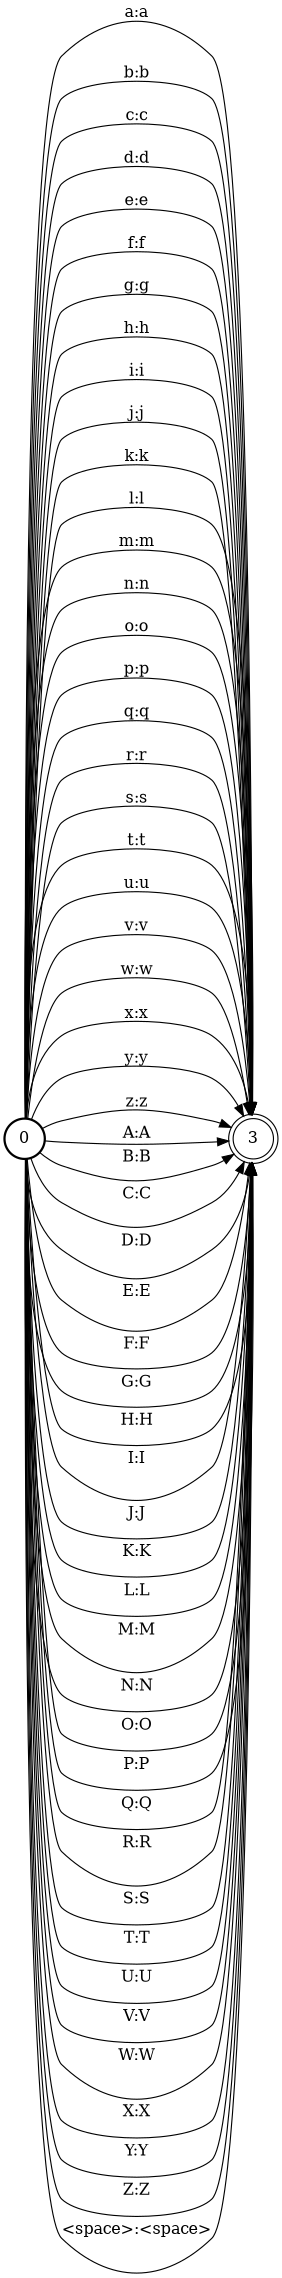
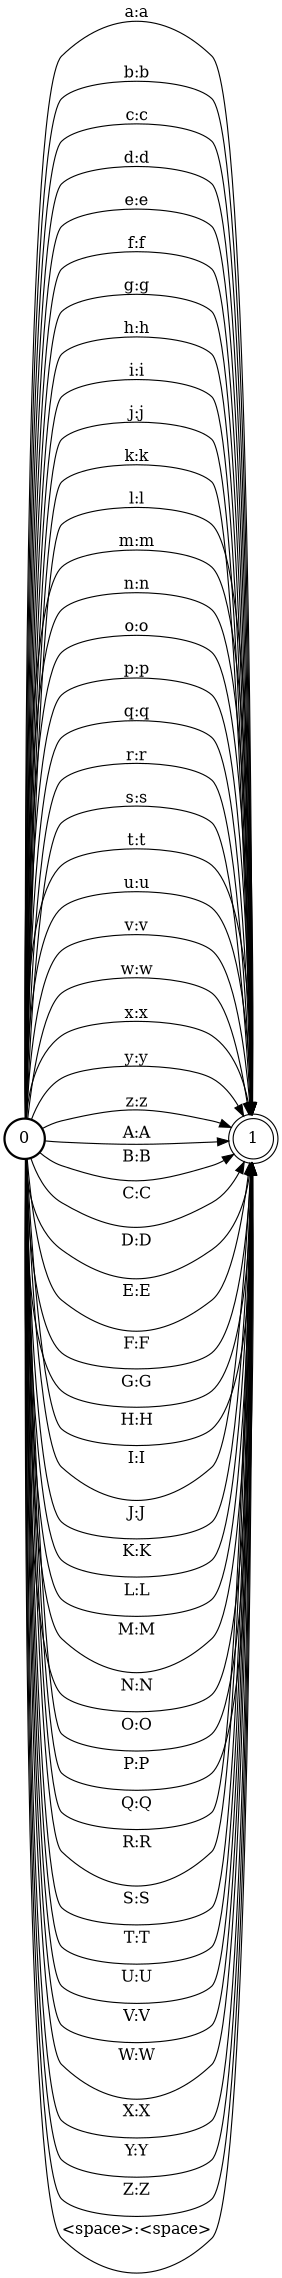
node "3": label "3" -> "1"
